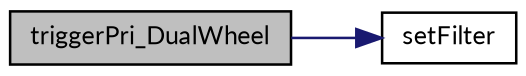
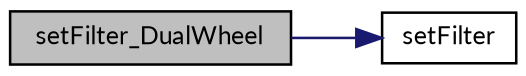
node "triggerPri_DualWheel": label "triggerPri_DualWheel" -> "setFilter_DualWheel"
